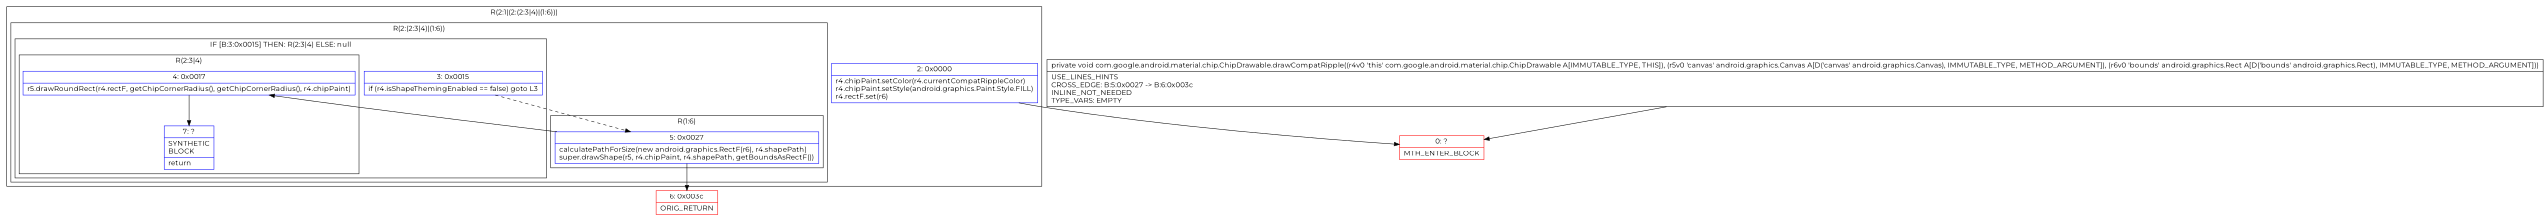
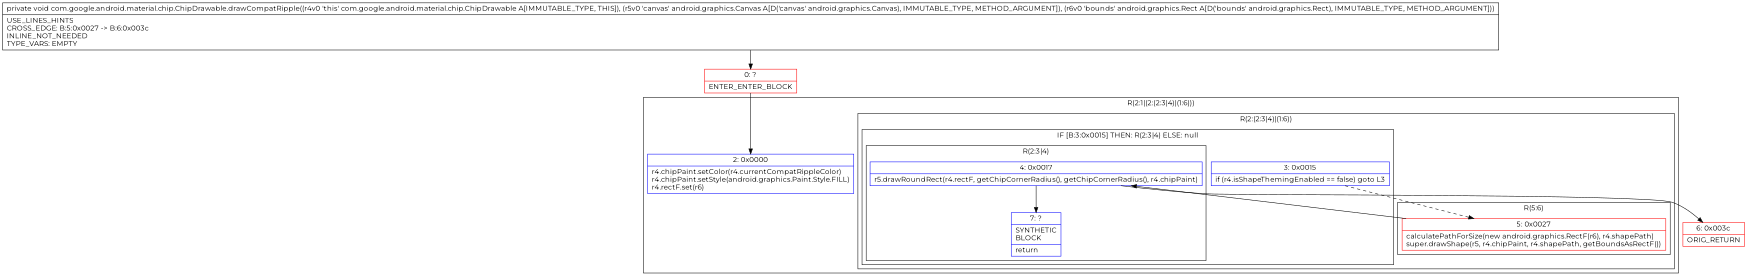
cluster "R(1:6)": label "R(1:6)" -> "R(5:6)"
edge "2: 0x0000" -> "0: ?": reversed
node "5: 0x0027": color blue -> red
node "0: ?": text "MTH_ENTER_BLOCK" -> "ENTER_ENTER_BLOCK"
edge "5: 0x0027" -> "6: 0x003c": now "4: 0x0017" -> "6: 0x003c"
